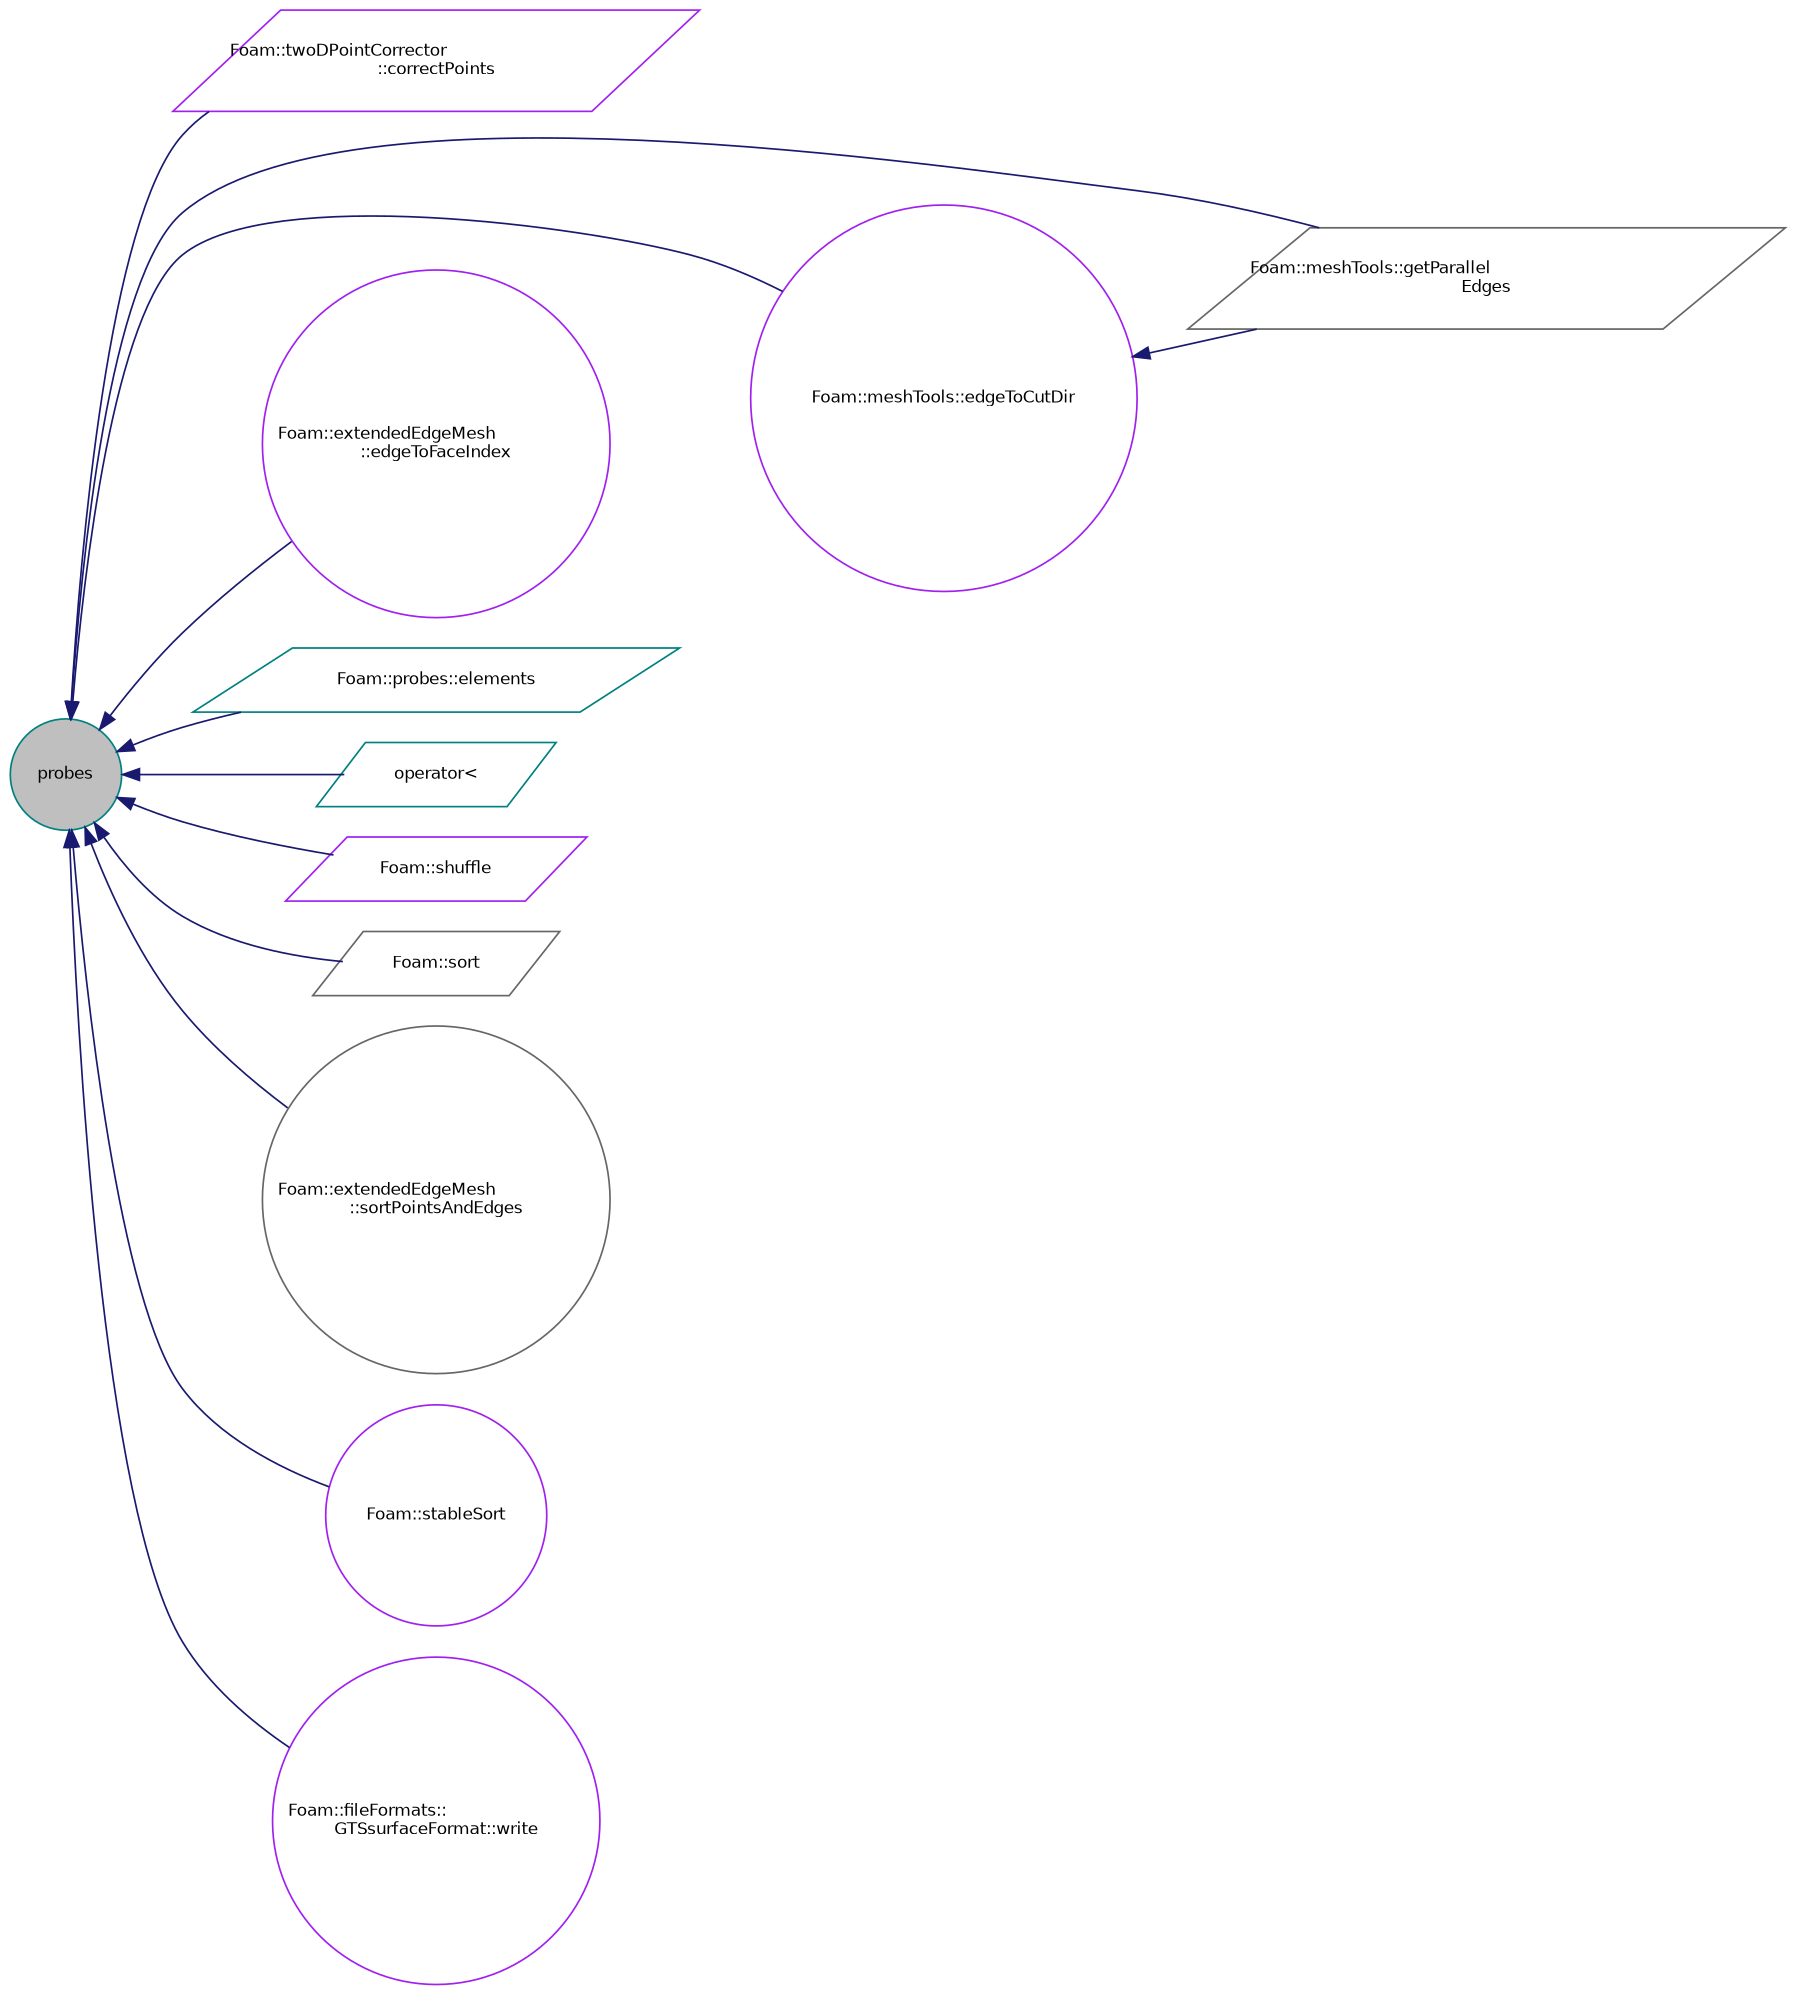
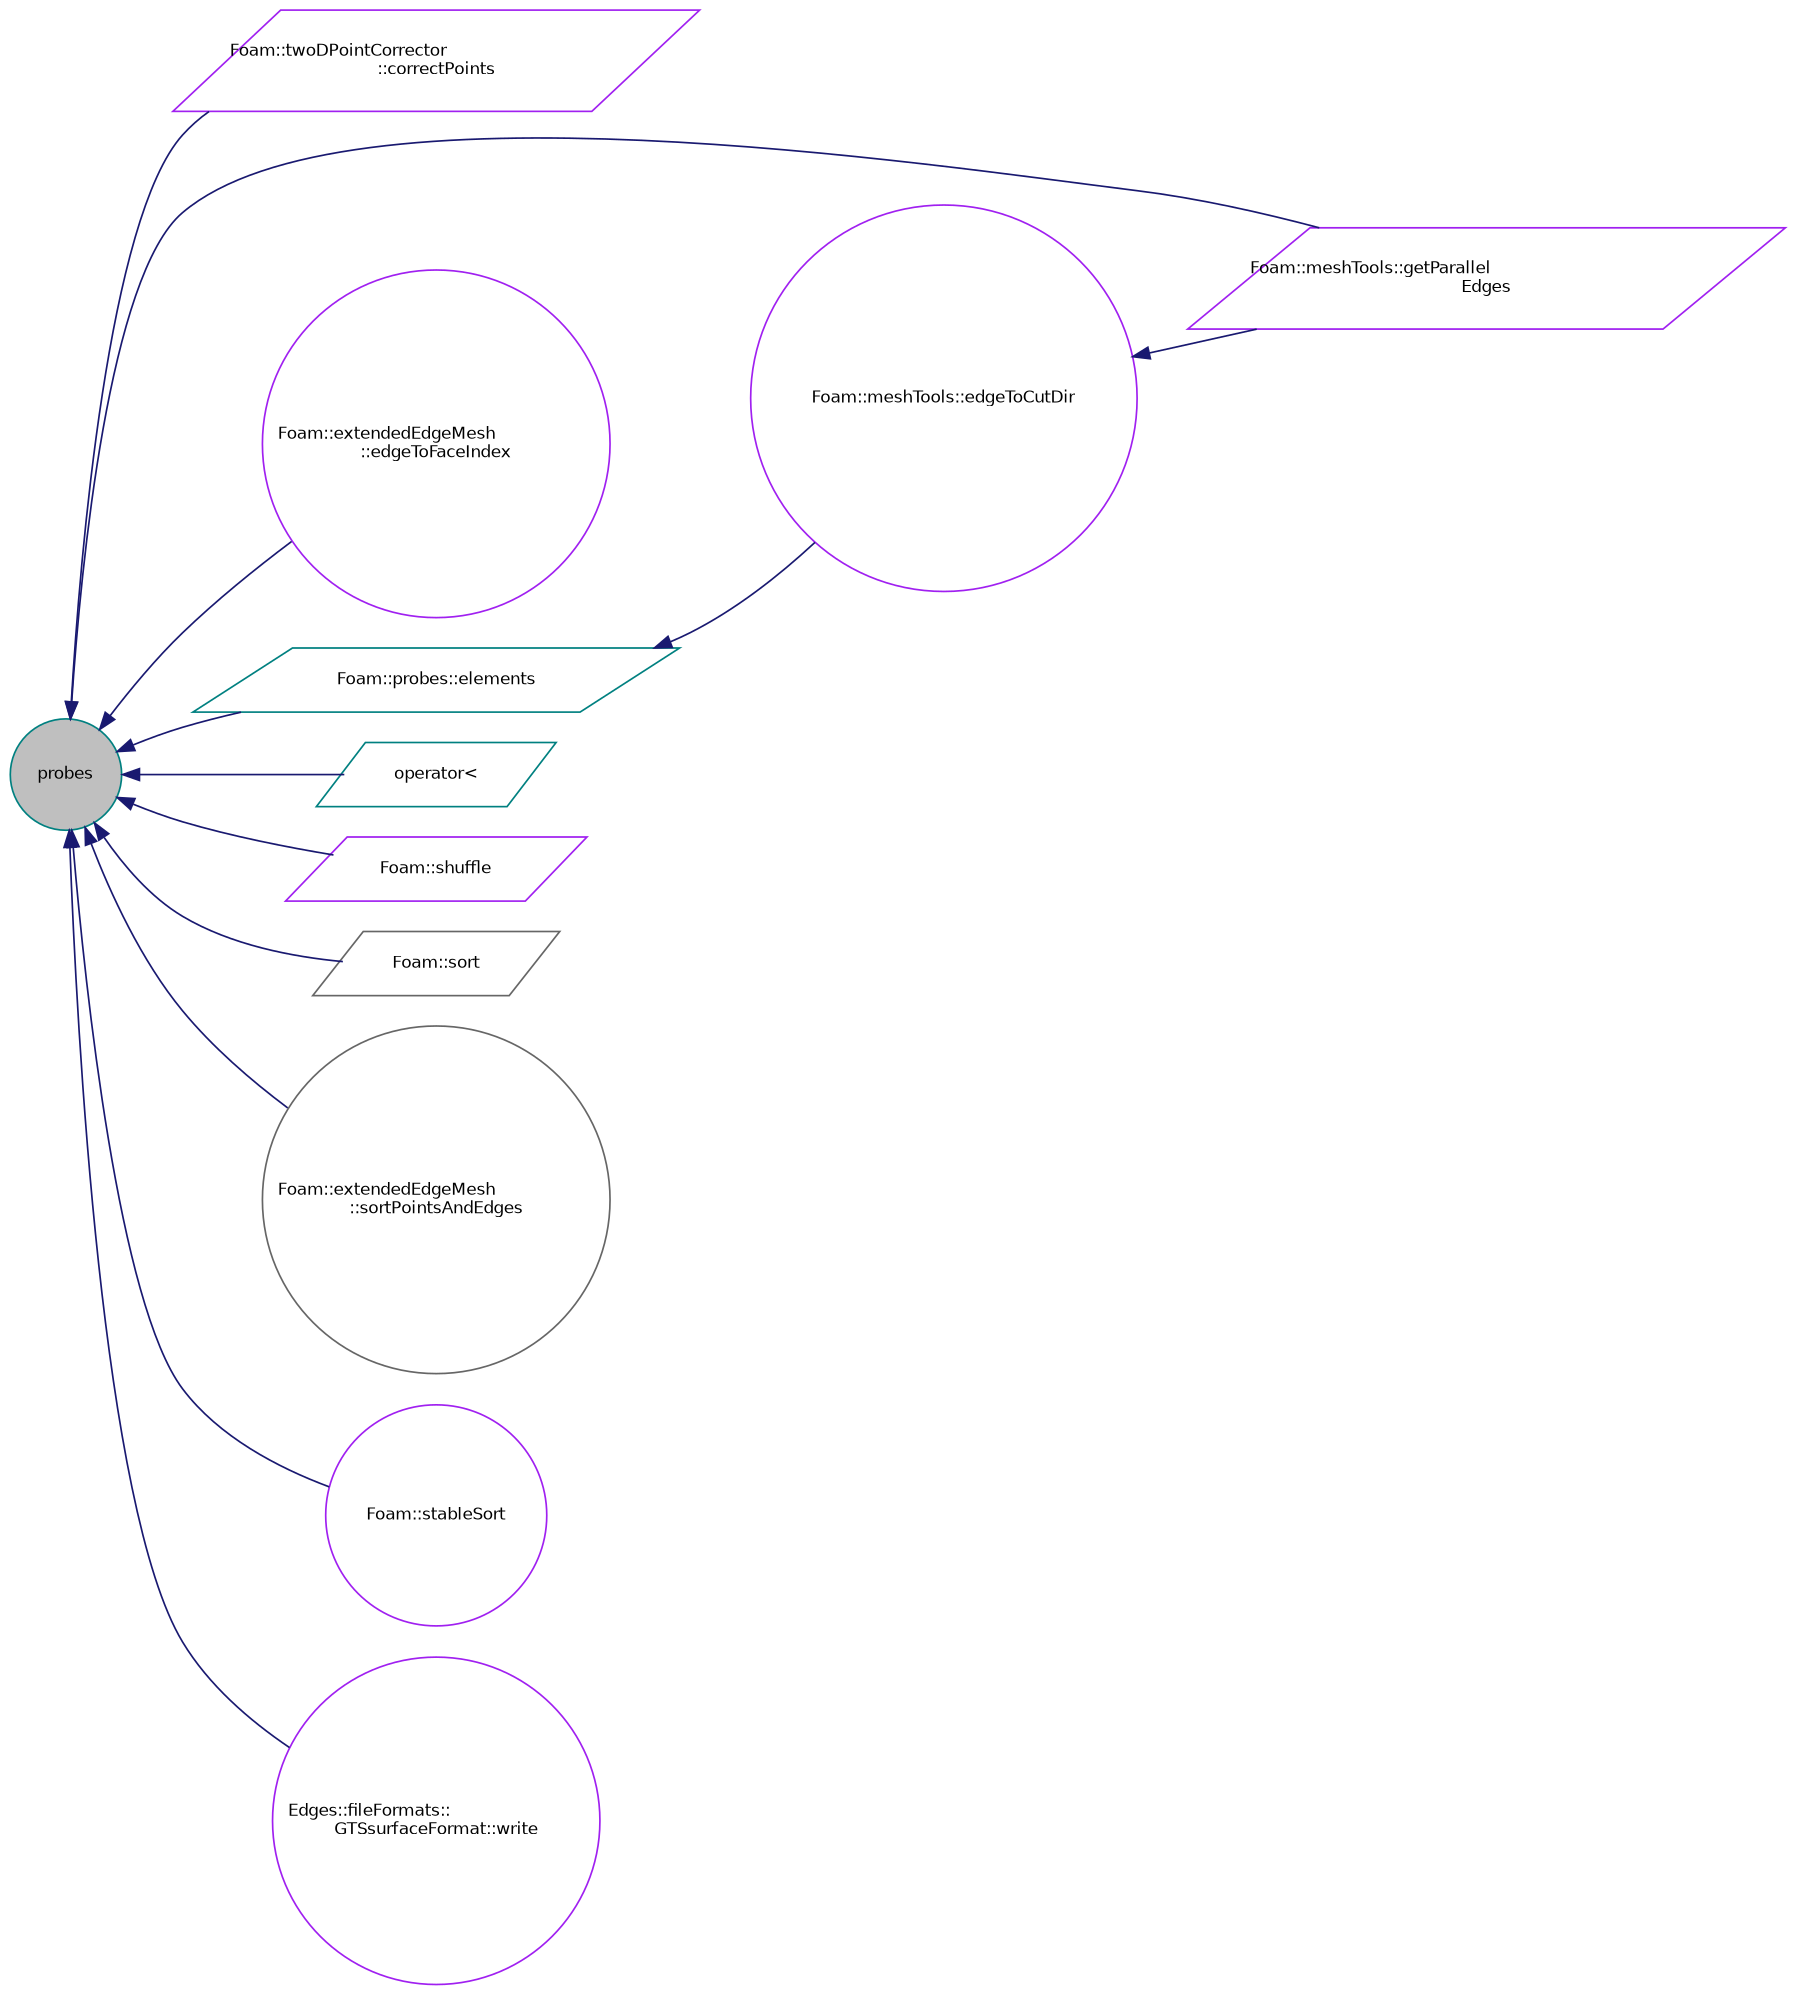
edge "Foam::meshTools::edgeToCutDir" -> "probes": now "Foam::meshTools::edgeToCutDir" -> "Foam::probes::elements"
node "Foam::meshTools::getParallel Edges": color gray40 -> purple
node "Foam::fileFormats:: GTSsurfaceFormat::write": label "Foam::fileFormats:: GTSsurfaceFormat::write" -> "Edges::fileFormats:: GTSsurfaceFormat::write"
